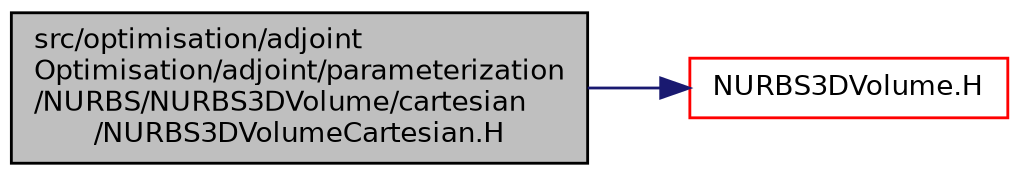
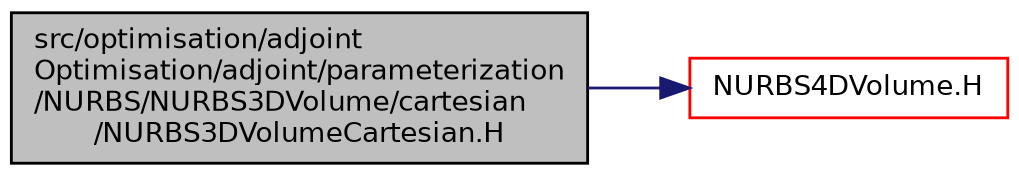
node "NURBS3DVolume.H": label "NURBS3DVolume.H" -> "NURBS4DVolume.H"
